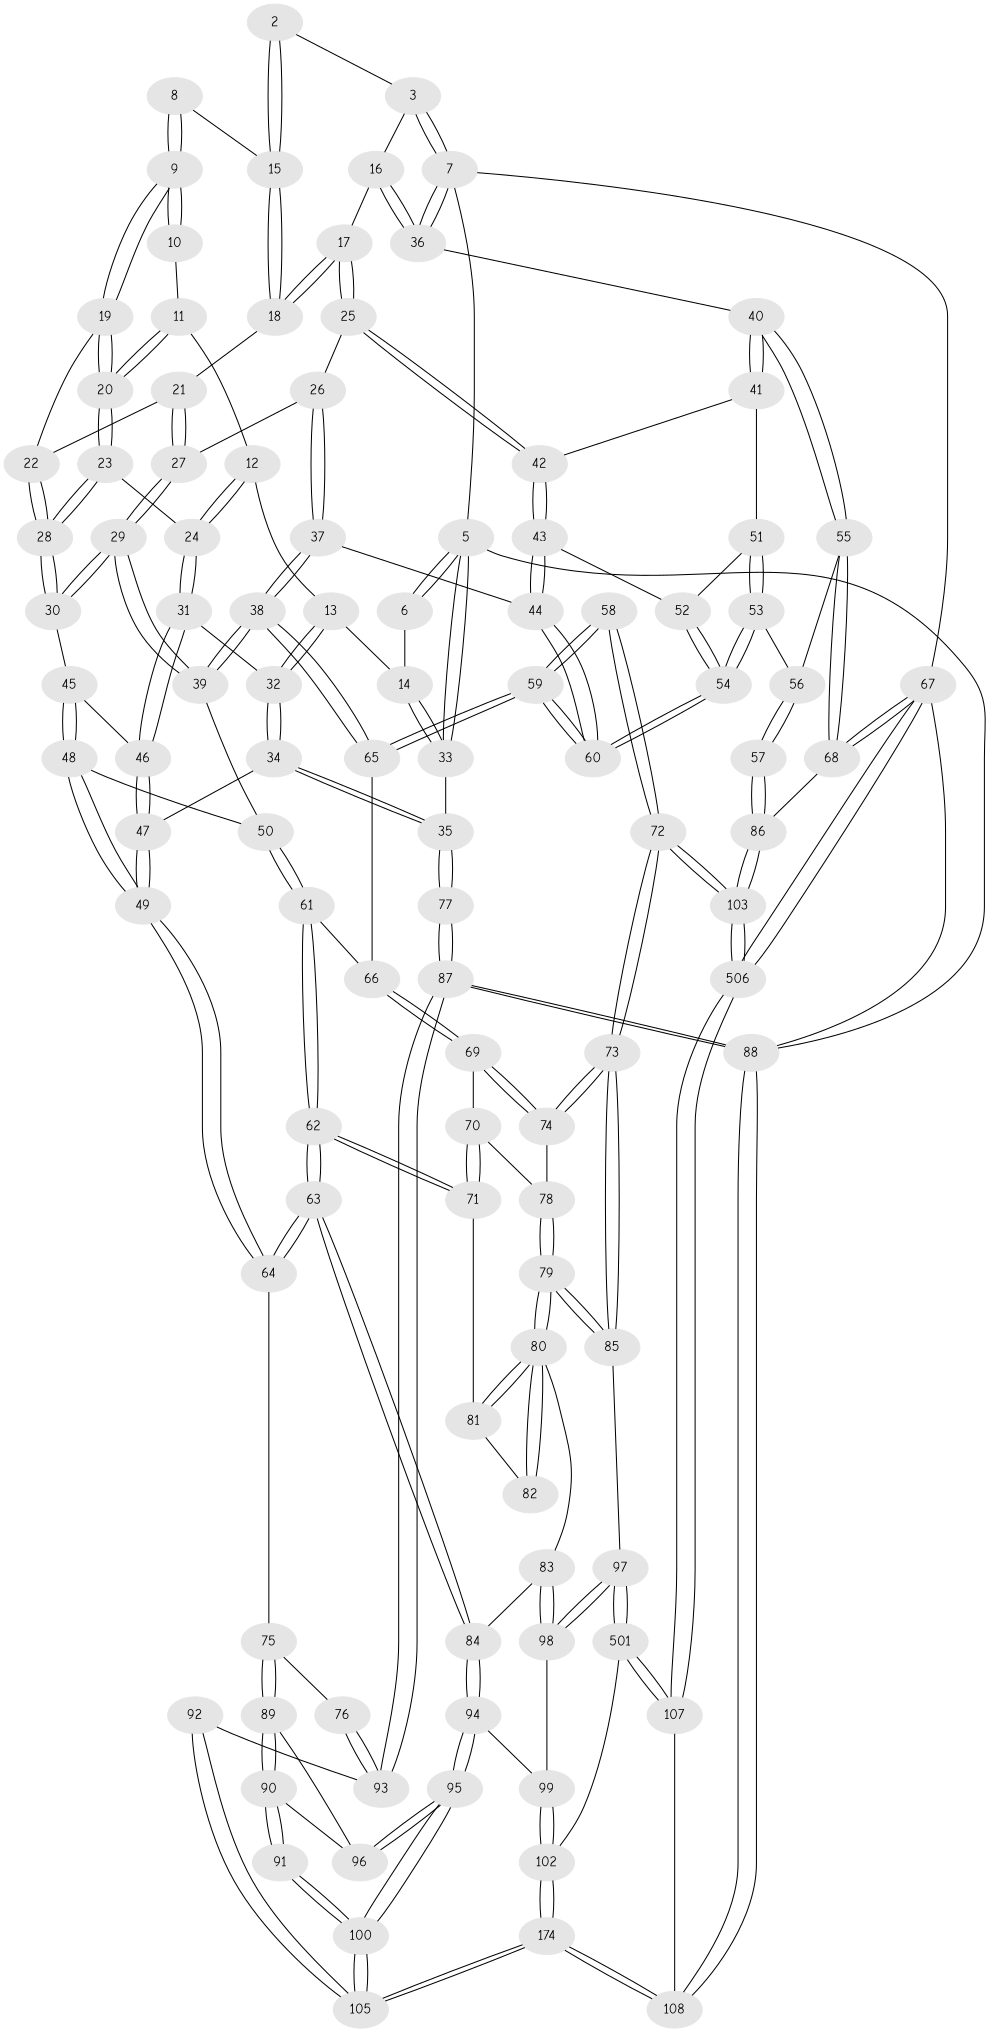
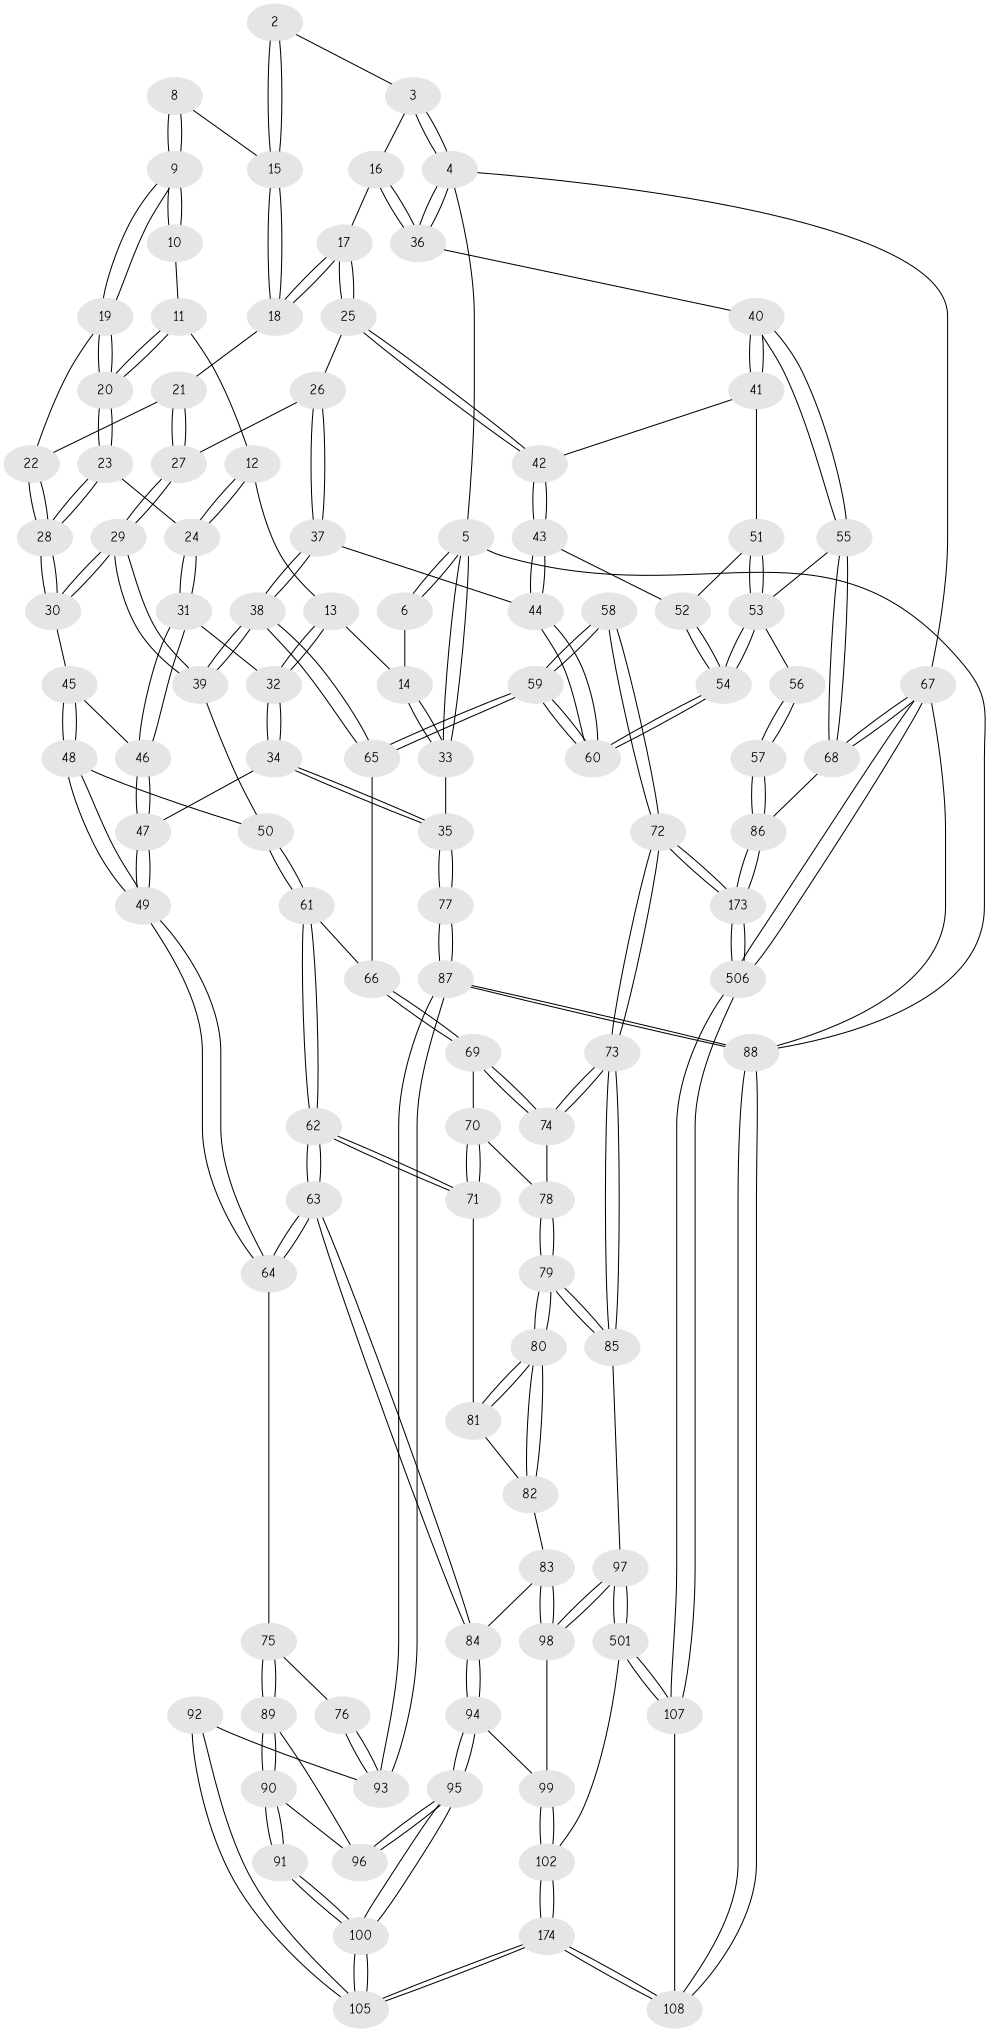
node "7": label "7" -> "4"
edge "55" -- "56": now "55" -- "53"
node "103": label "103" -> "173"
edge "80" -- "83": now "82" -- "83"
